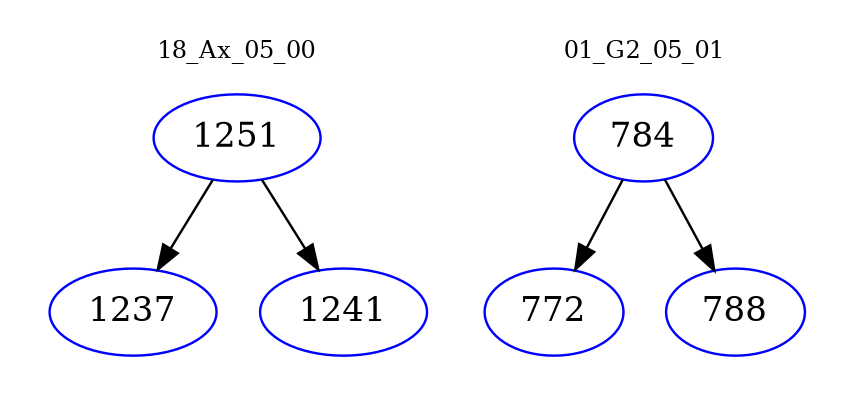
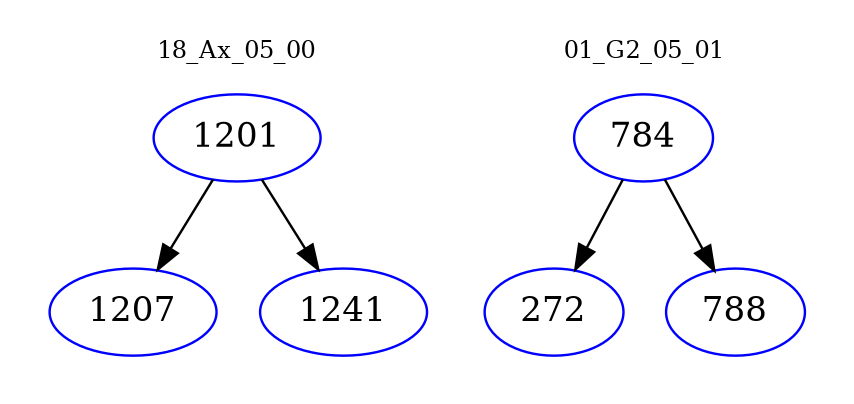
node "1251": label "1251" -> "1201"
node "1237": label "1237" -> "1207"
node "772": label "772" -> "272"
